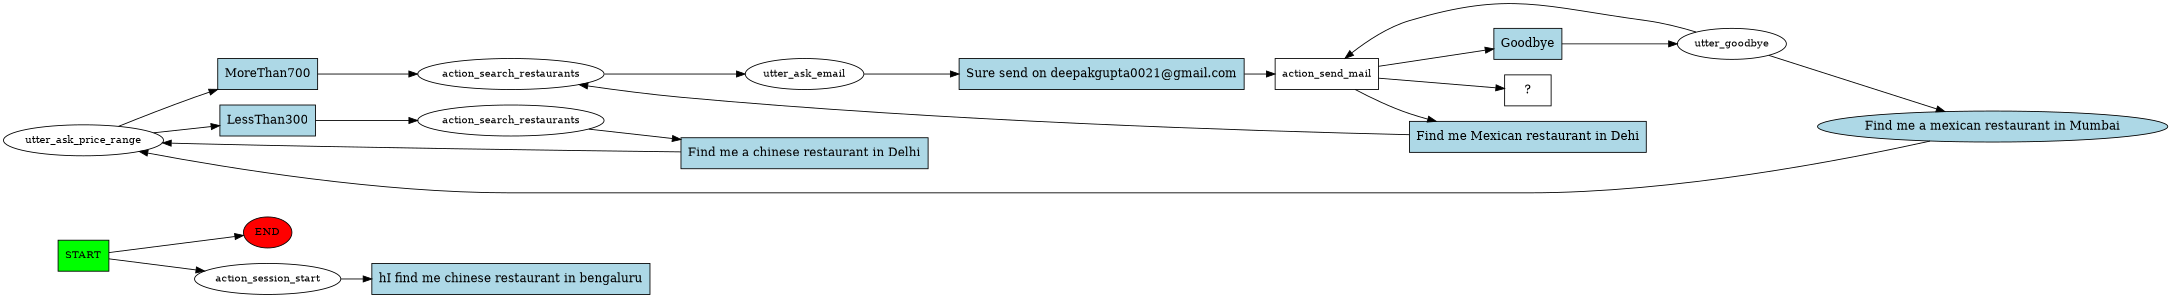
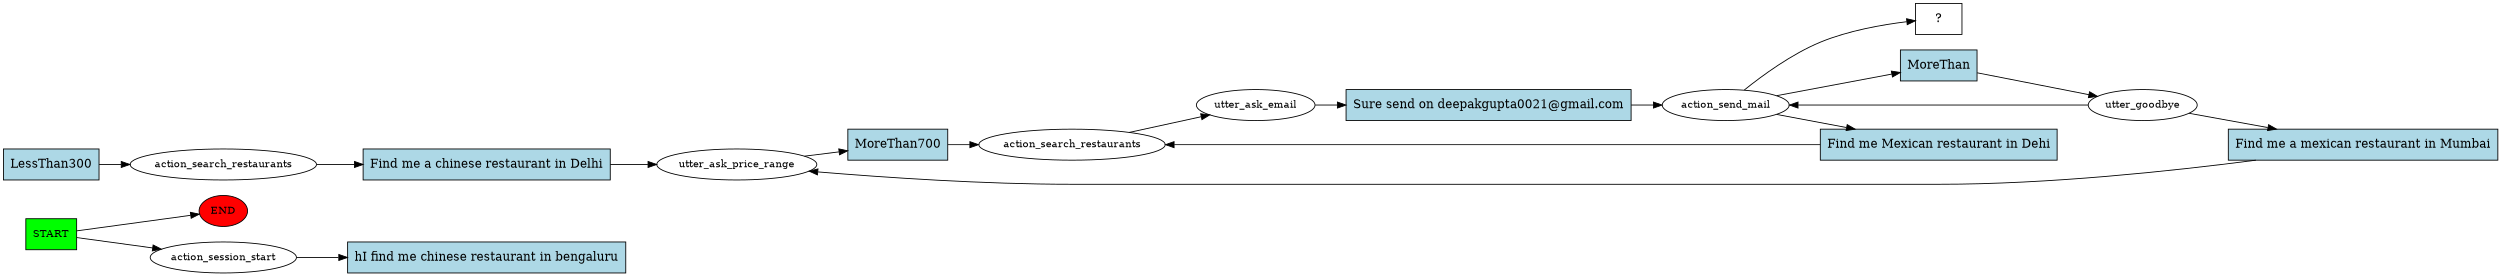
node "Goodbye": label "Goodbye" -> "MoreThan"
node "action_send_mail": shape box -> ellipse
node "Find me a mexican restaurant in Mumbai": shape ellipse -> box
edge "utter_ask_price_range" -> "LessThan300": removed
